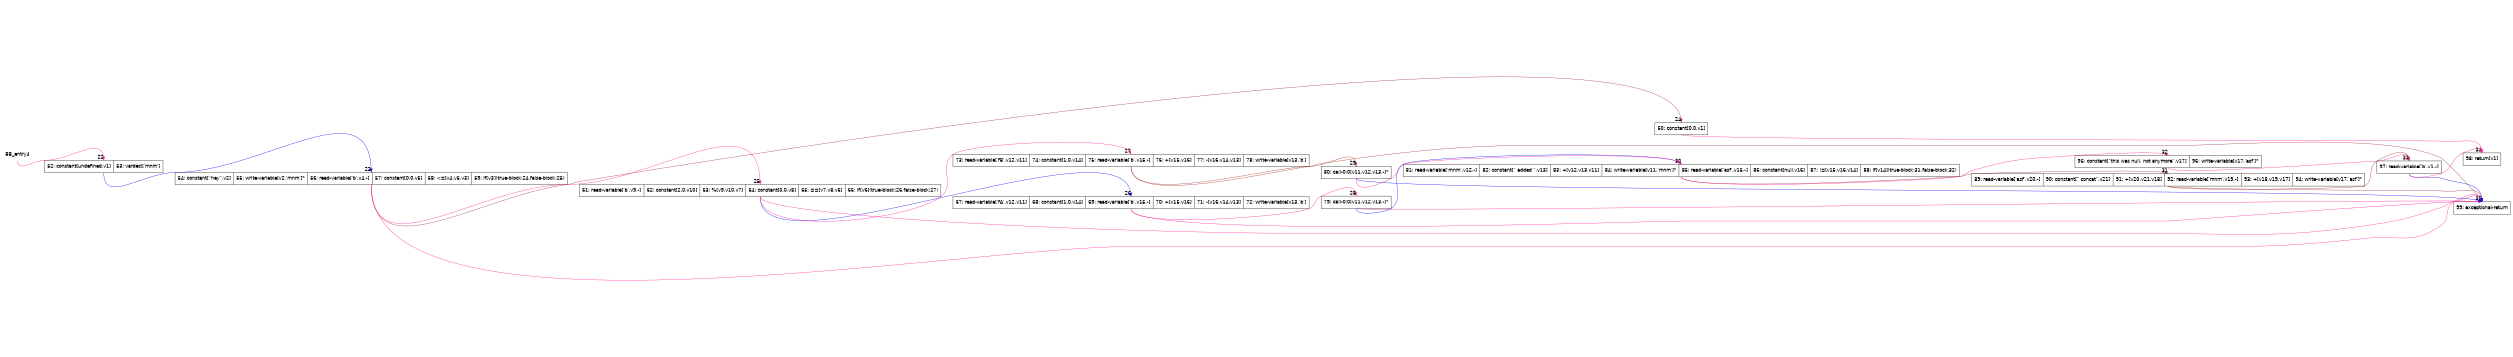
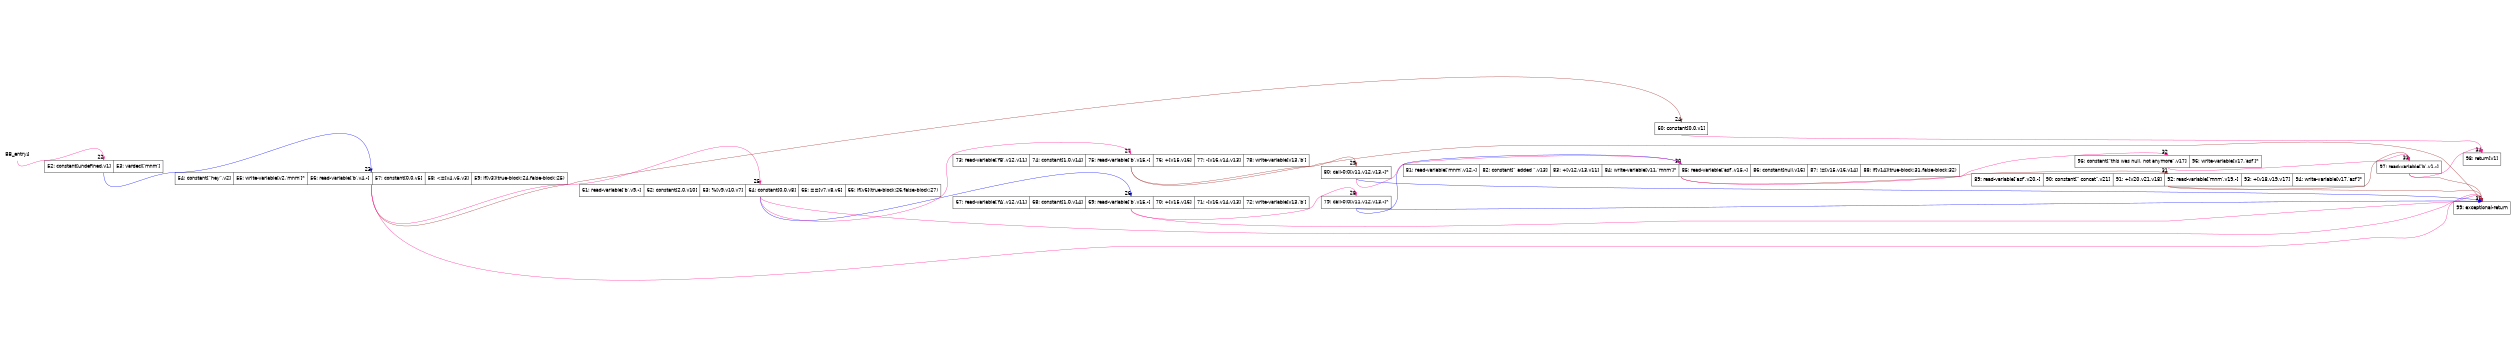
edge "97: read-variable['b',v1,-]" -> "99: exceptional-return": color blue -> brown
edge "79: call-0:0[v11,v12,v13,-]*" -> "99: exceptional-return": color deeppink -> blue
